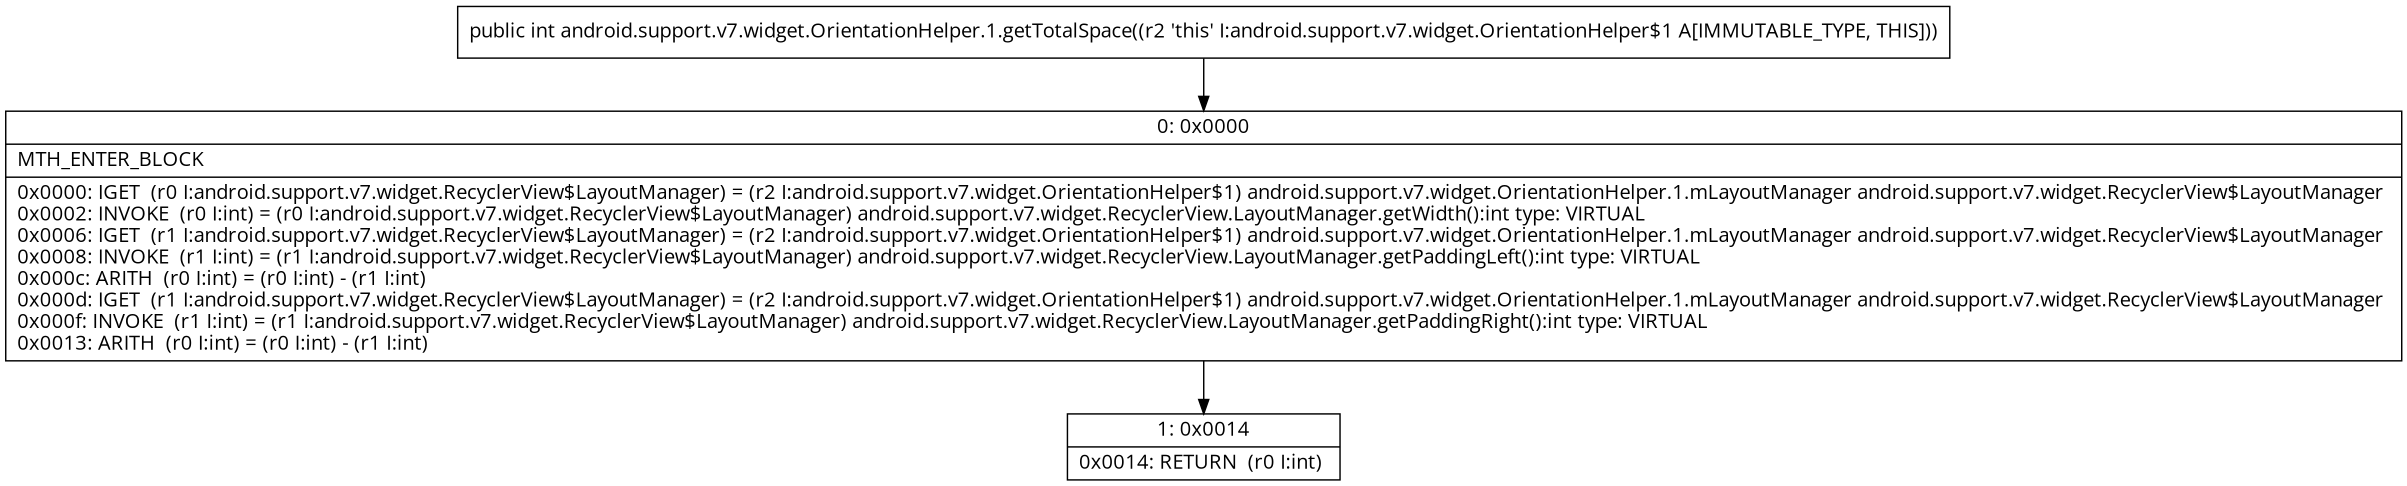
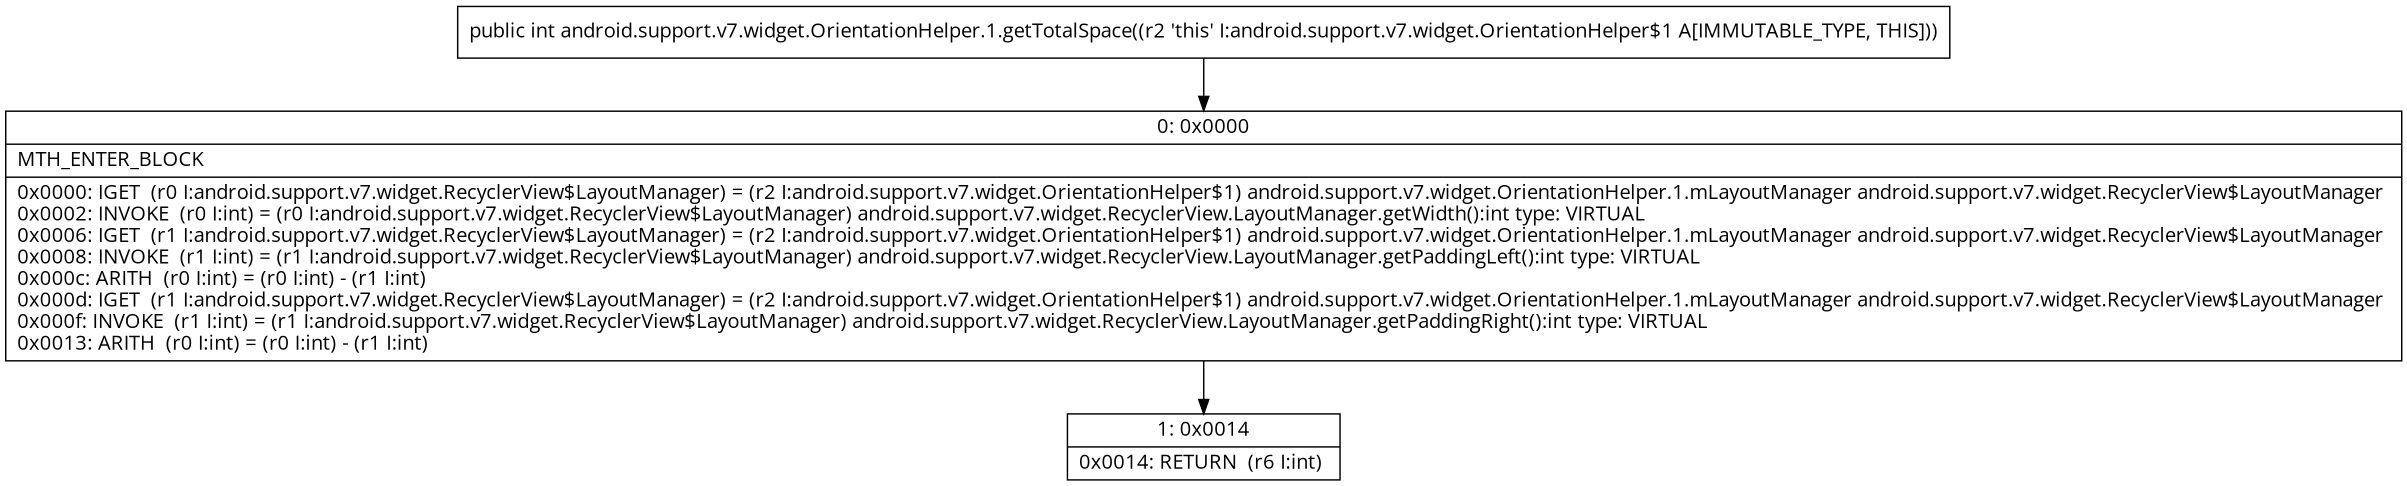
node "1: 0x0014": text "0x0014: RETURN  (r0 I:int)" -> "0x0014: RETURN  (r6 I:int)"
